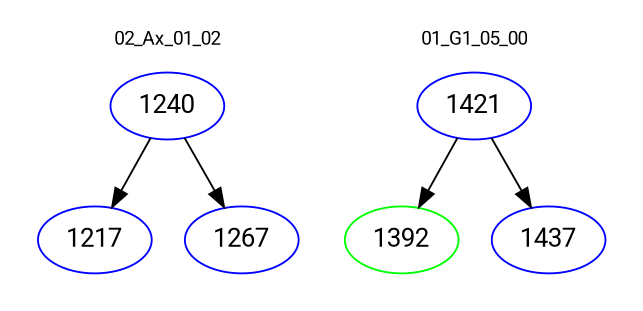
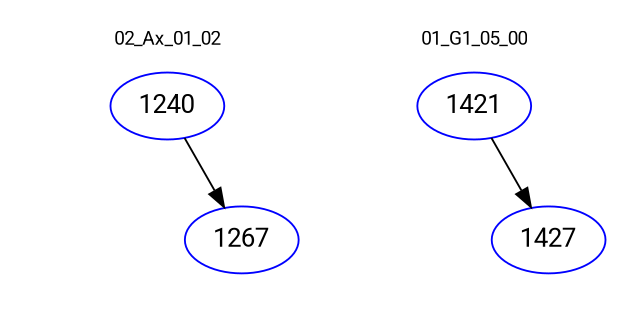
node "1217": removed
node "1392": removed
node "1437": label "1437" -> "1427"
